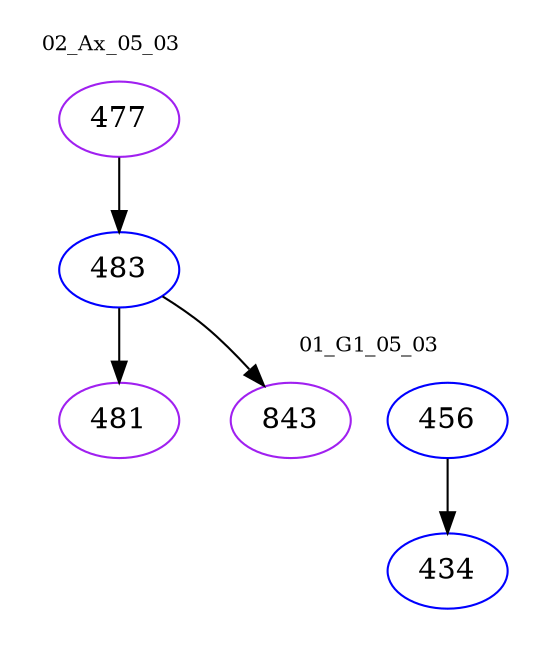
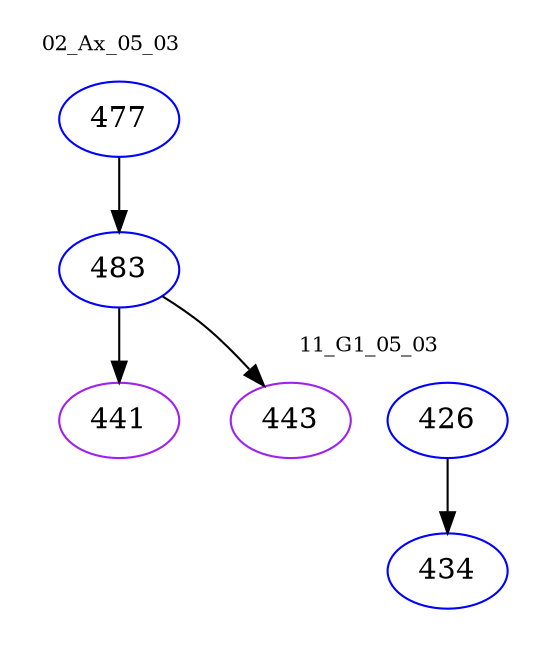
node "477": color purple -> blue
cluster "01_G1_05_03": label "01_G1_05_03" -> "11_G1_05_03"
node "481": label "481" -> "441"
node "843": label "843" -> "443"
node "456": label "456" -> "426"
